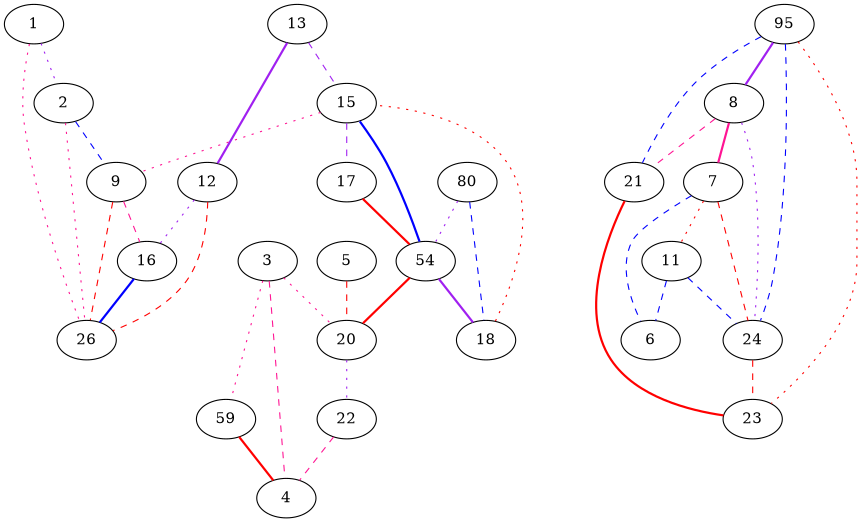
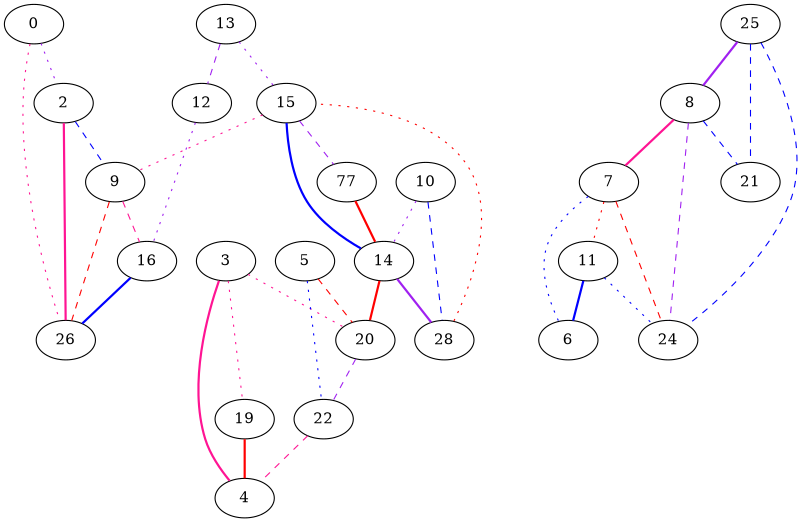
node "1": label "1" -> "0"
node "95": label "95" -> "25"
edge "13" -- "15": style dashed -> dotted
edge "13" -- "12": style bold -> dashed
edge "8" -- "21": color deeppink -> blue
node "17": label "17" -> "77"
node "80": label "80" -> "10"
edge "8" -- "24": style dotted -> dashed
edge "2" -- "26": style dotted -> bold
edge "7" -- "6": style dashed -> dotted
node "54": label "54" -> "14"
edge "12" -- "26": removed
edge "11" -- "6": style dashed -> bold
edge "11" -- "24": style dashed -> dotted
edge "5" -- "22": added
node "18": label "18" -> "28"
edge "3" -- "4": style dashed -> bold
edge "20" -- "22": style dotted -> dashed
node "59": label "59" -> "19"
node "23": removed
